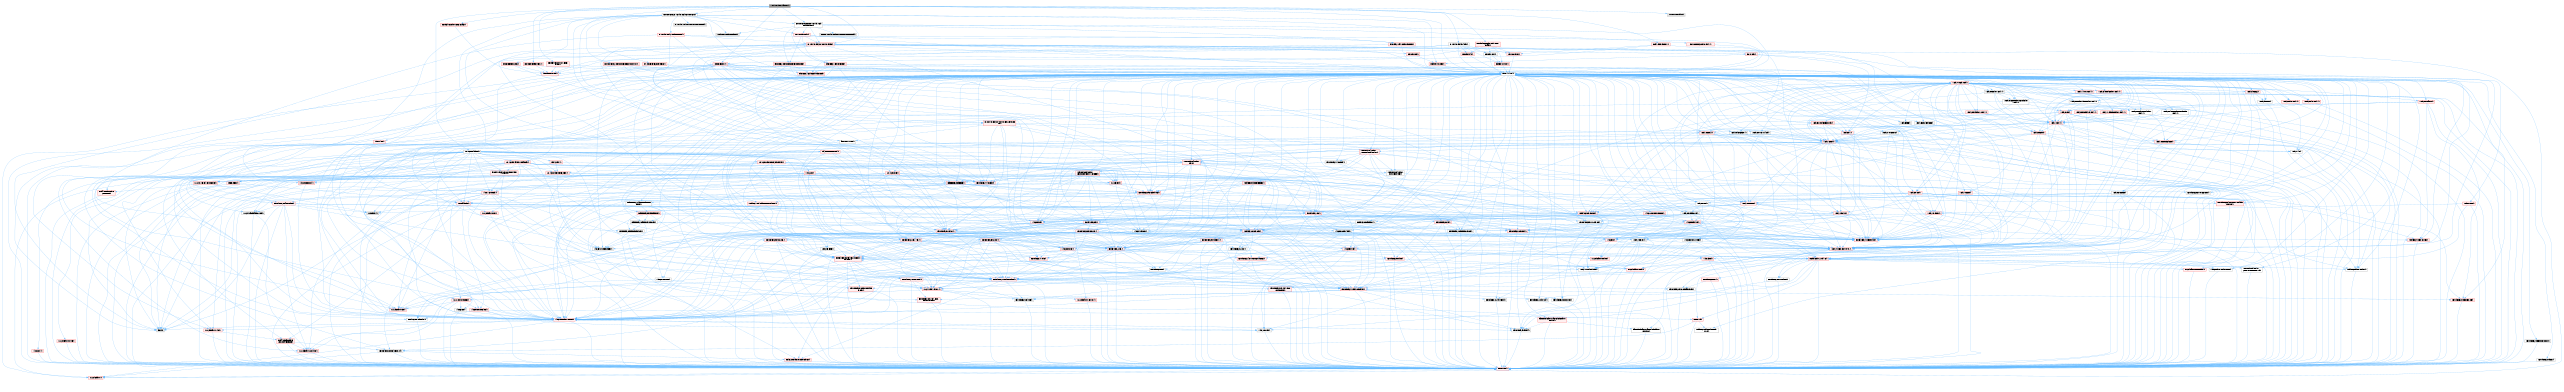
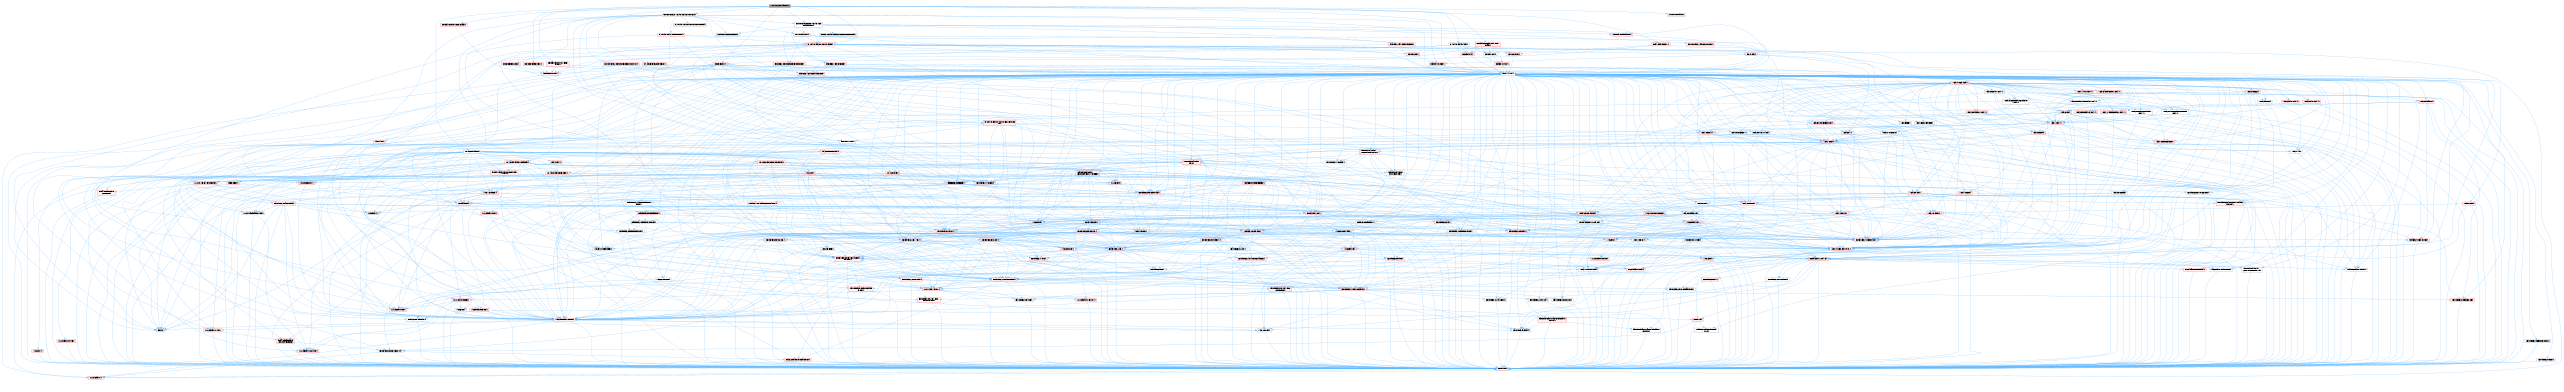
node "InteractiveToolObjects.h": added
node "Components/OrthoMatrix.h": label "Components/OrthoMatrix.h" -> "Components/MeshComponent.h"
